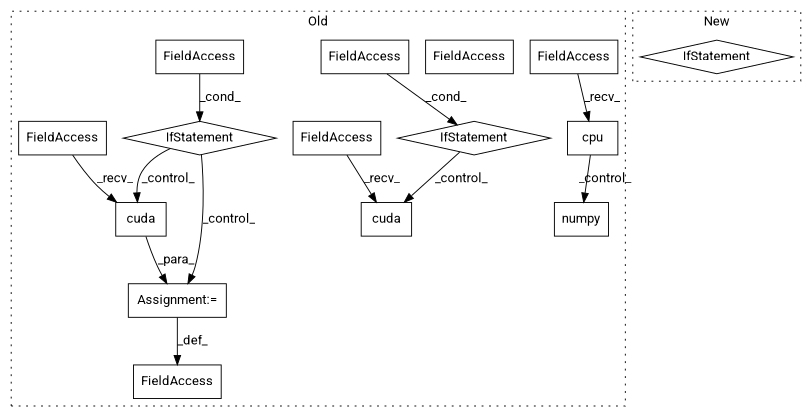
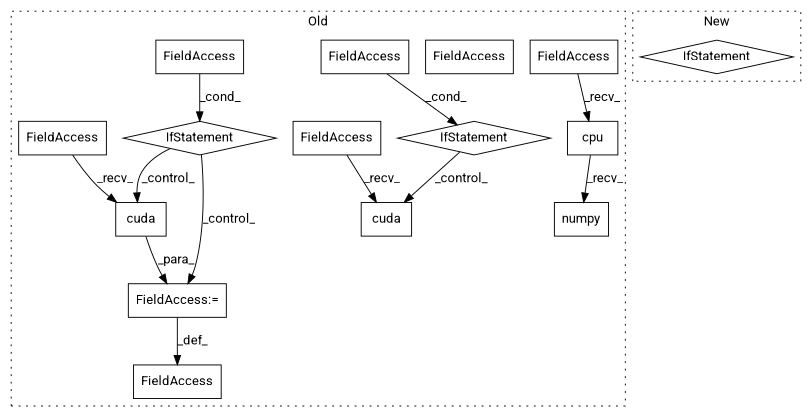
edge "cpu" -> "numpy": label "_control_" -> "_recv_"
node "Assignment:=": label "Assignment:=" -> "FieldAccess:="
